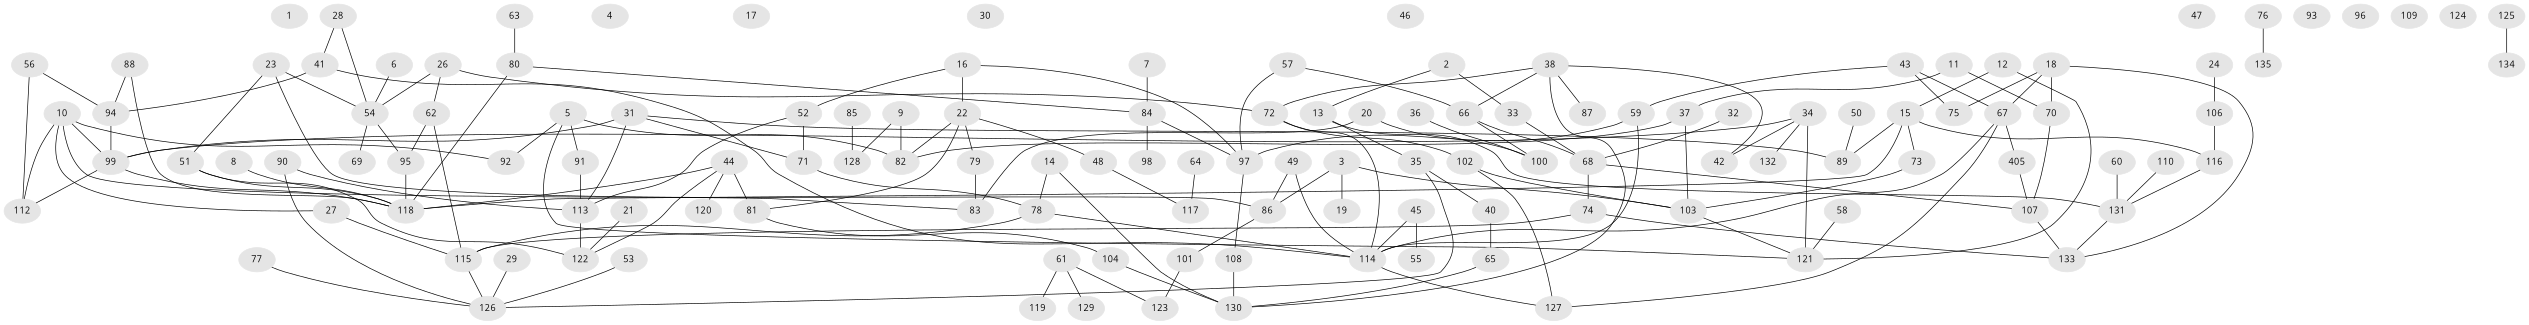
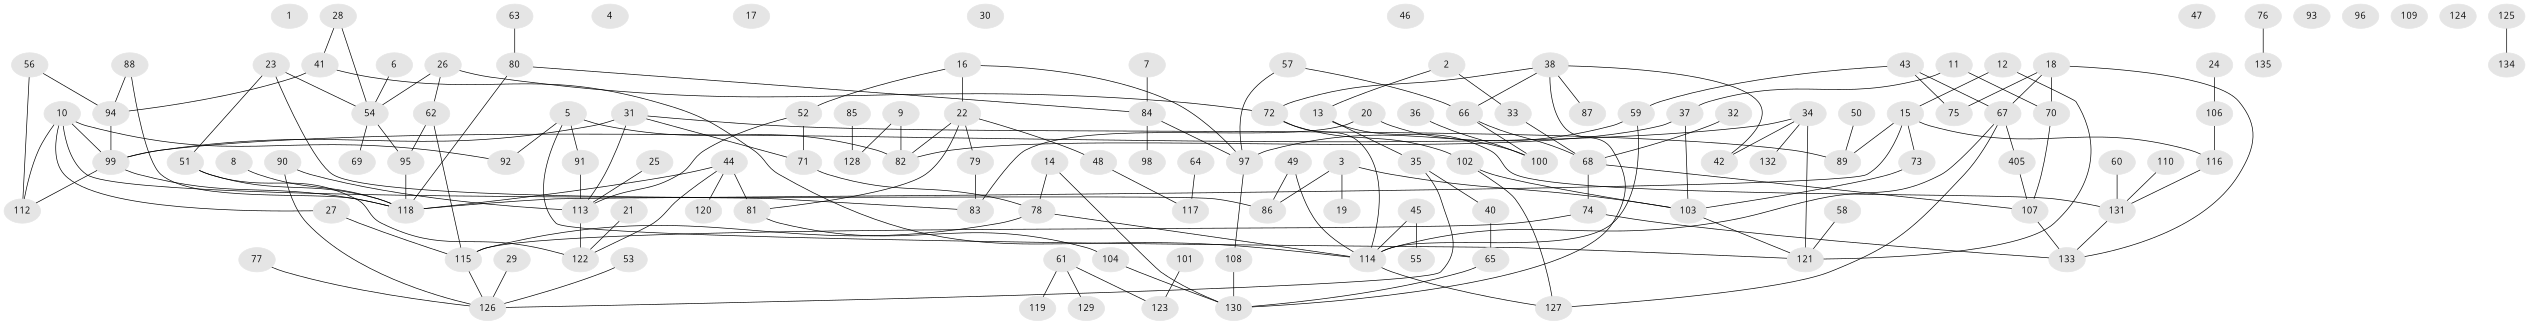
node "25": added
edge "86" -- "101": removed
